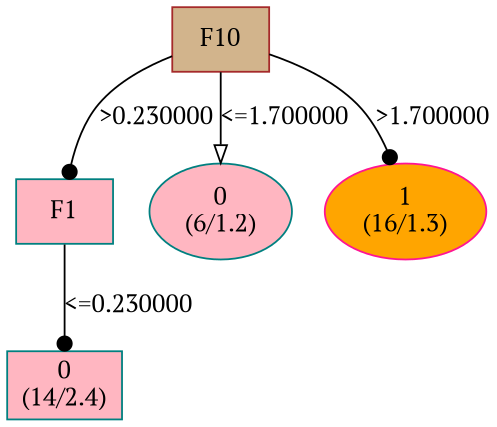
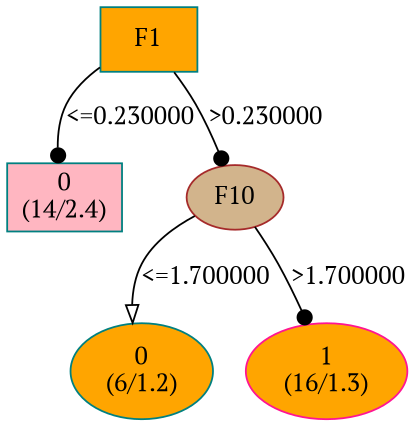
node "F10": shape box -> ellipse
edge "F10" -> "F1": reversed
node "F1": fillcolor lightpink -> orange
node "0 (6/1.2)": fillcolor lightpink -> orange
